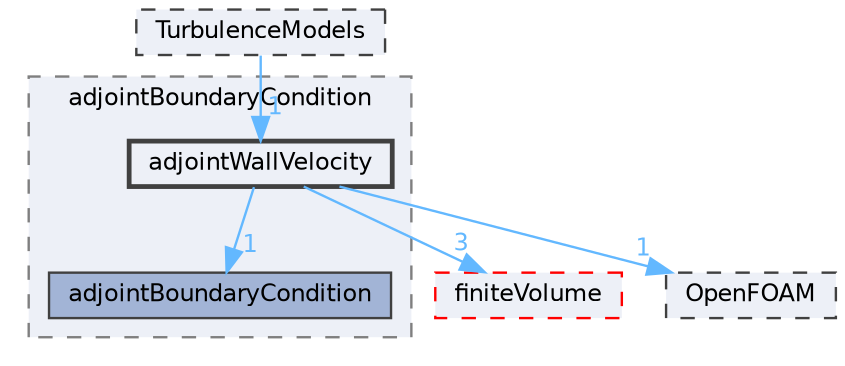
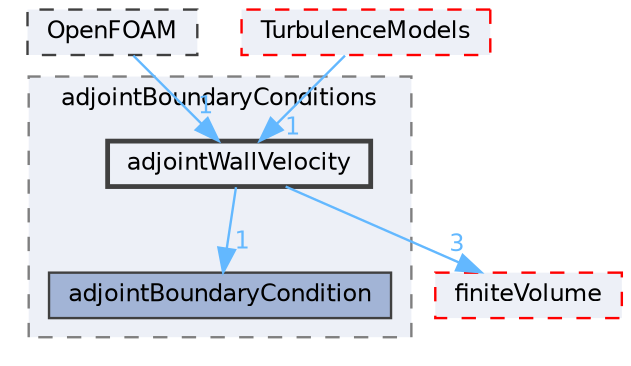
node "TurbulenceModels": color grey25 -> red
cluster "adjointBoundaryCondition": label "adjointBoundaryCondition" -> "adjointBoundaryConditions"
edge "adjointWallVelocity" -> "OpenFOAM": reversed
